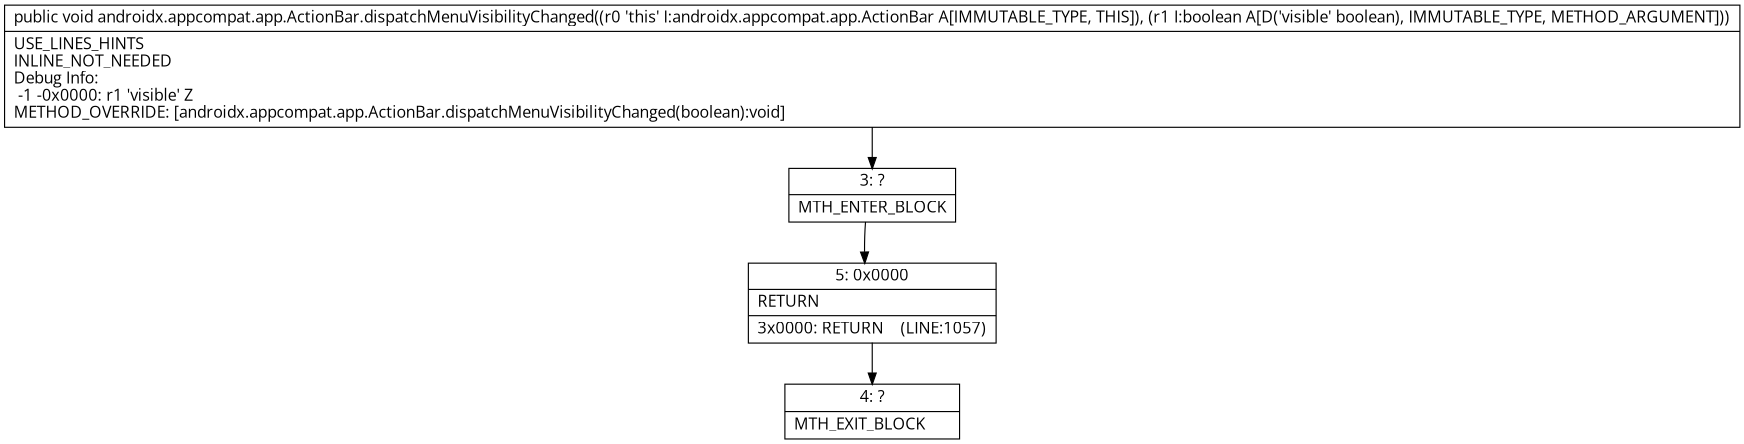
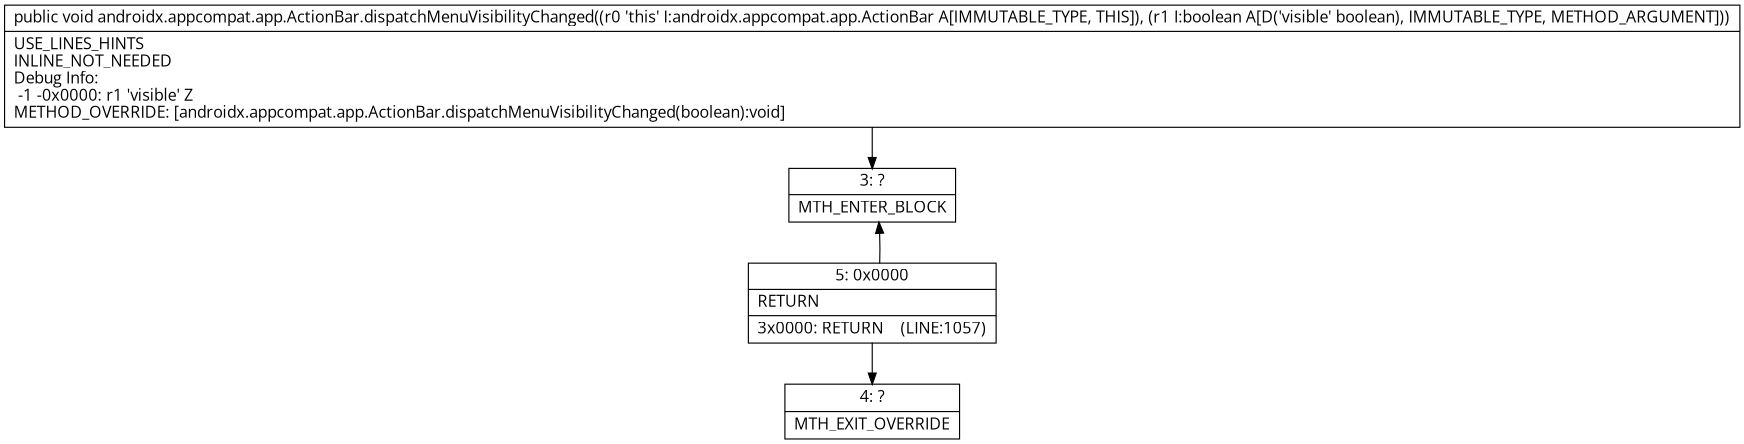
edge "3: ?" -> "5: 0x0000": reversed
node "4: ?": text "MTH_EXIT_BLOCK" -> "MTH_EXIT_OVERRIDE"
